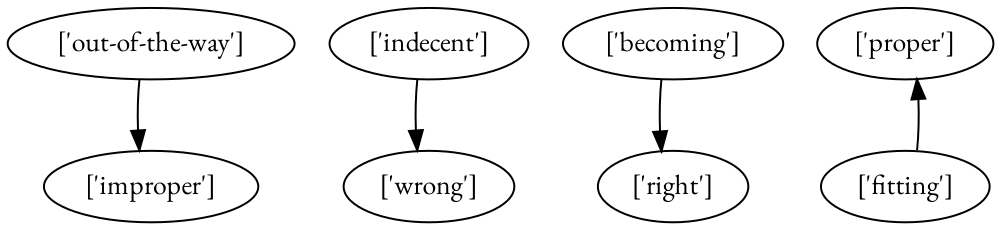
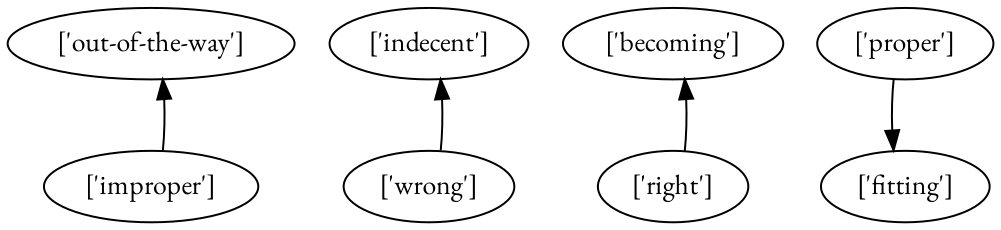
edge "['out-of-the-way']" -> "['improper']": reversed
edge "['indecent']" -> "['wrong']": reversed
edge "['becoming']" -> "['right']": reversed
edge "['fitting']" -> "['proper']": reversed
